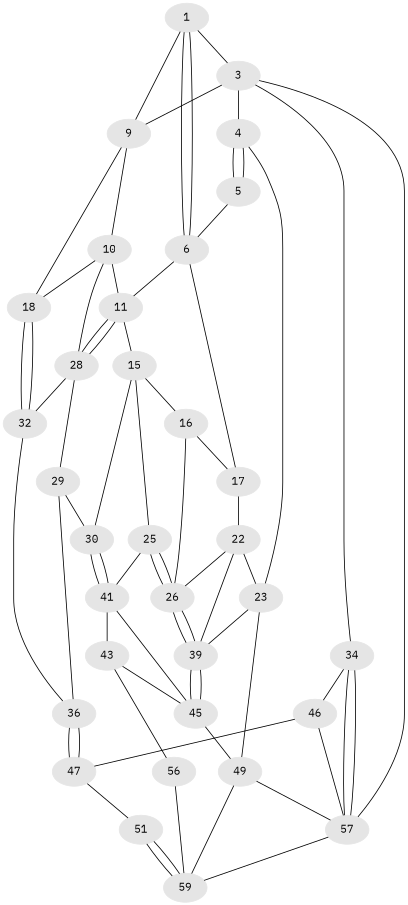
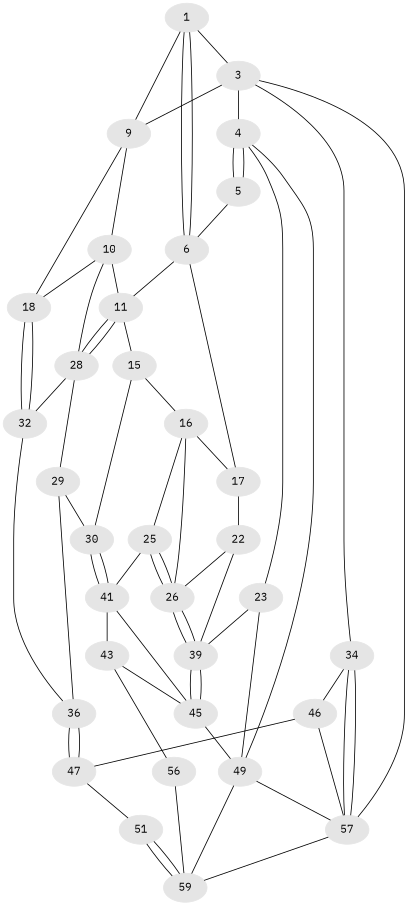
edge "4" -- "49": added
edge "15" -- "25": now "16" -- "25"
edge "22" -- "23": removed
